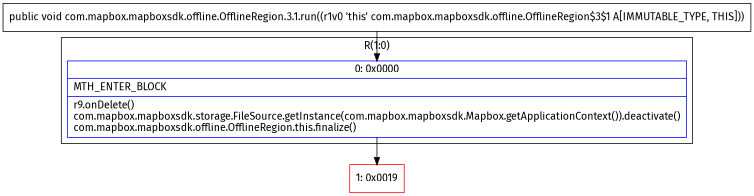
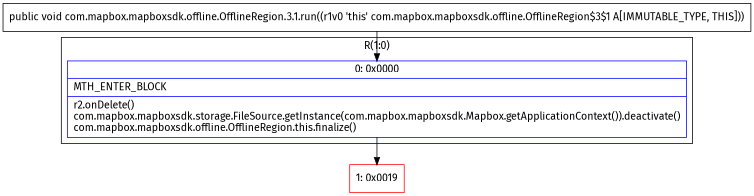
node "0: 0x0000": text "r9.onDelete()" -> "r2.onDelete()"
